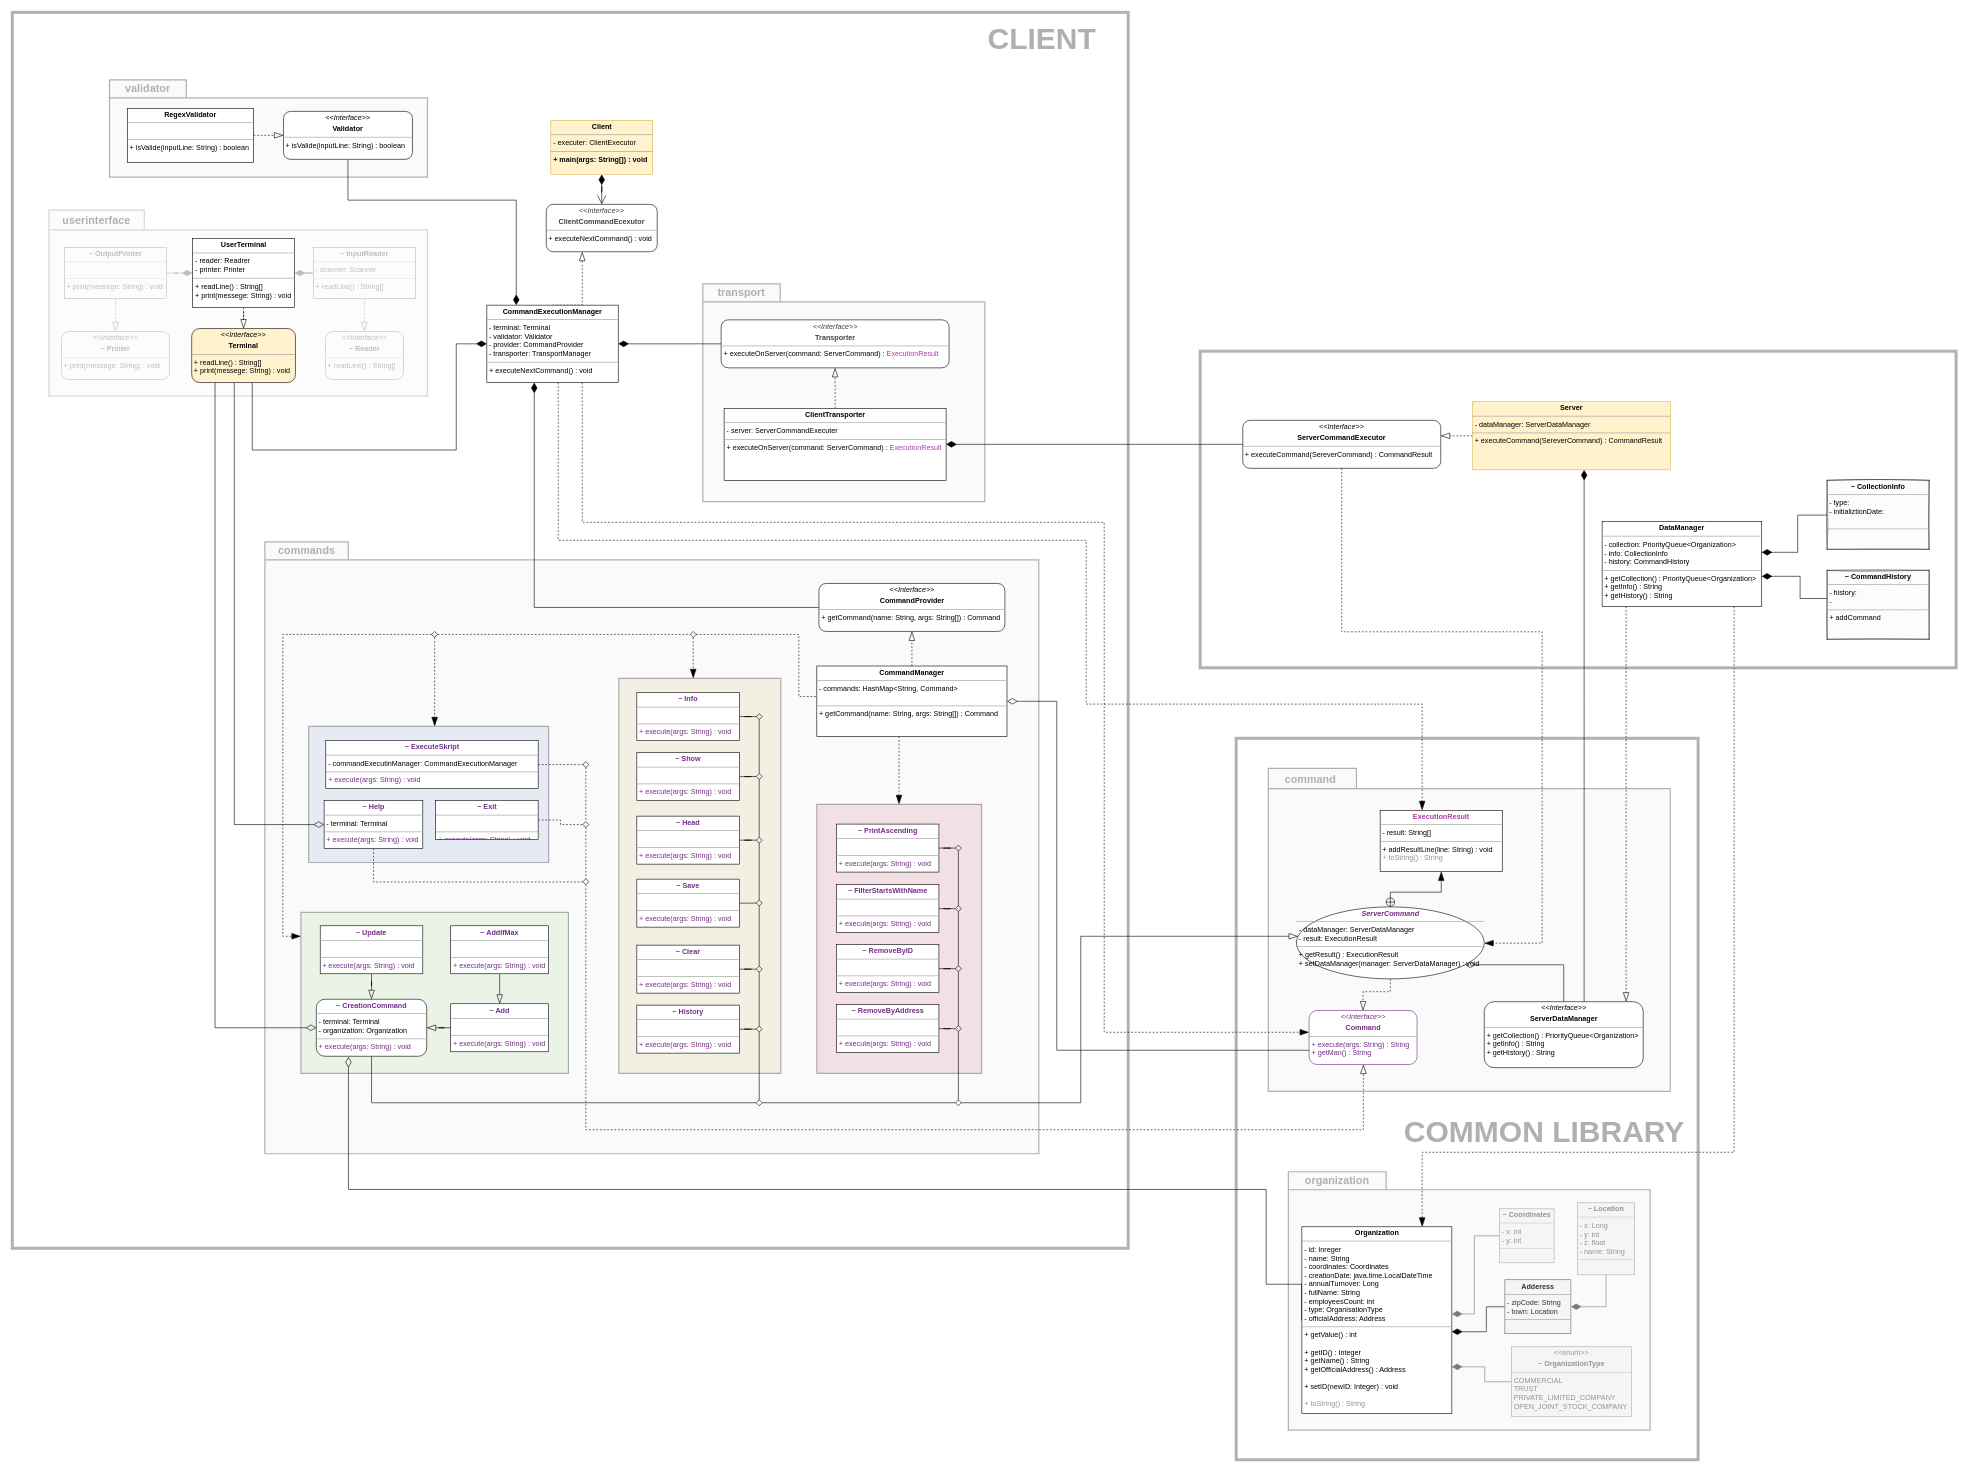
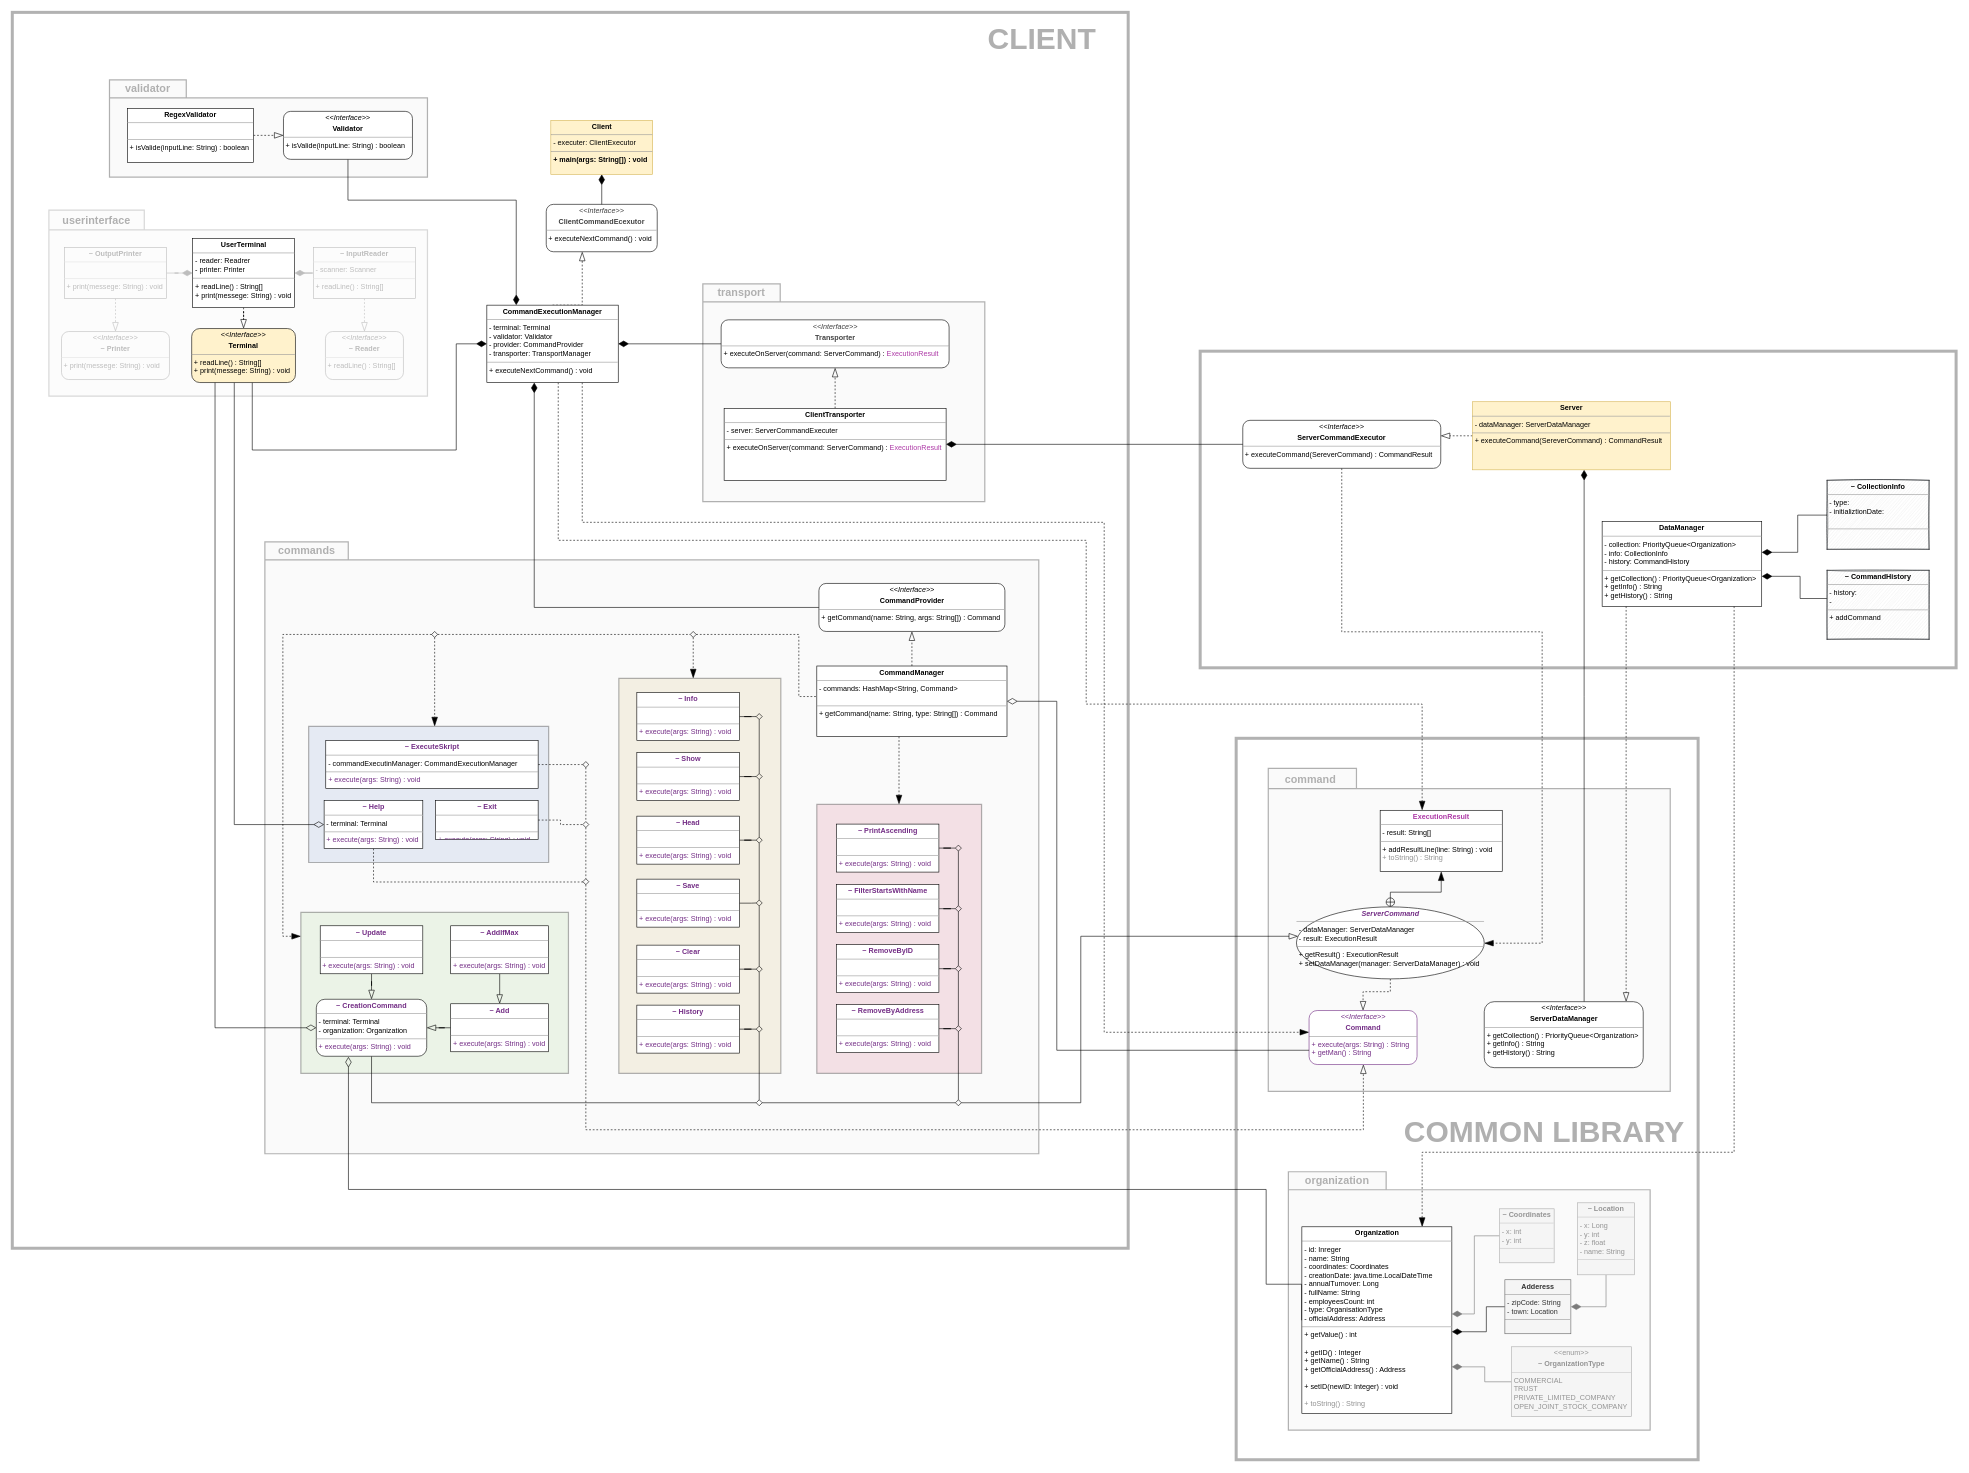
edge "Client - executer: ClientExecutor + main(args: String[]) : void" -- "<<Interface>> ClientCommandEcexutor + executeNextCommand() : void": arrowhead open -> none
node "CommandManager - commands: HashMap<String, Command> + getCommand(name: String, args: String[]) : Command": label "CommandManager - commands: HashMap<String, Command> + getCommand(name: String, args: String[]) : Command" -> "CommandManager - commands: HashMap<String, Command> + getCommand(name: String, type: String[]) : Command"
edge "<<Interface>> ServerDataManager + getCollection() : PriorityQueue<Organization> + getInfo() : String + getHistory() : String" -> "ServerCommand - dataManager: ServerDataManager - result: ExecutionResult + getResult() : ExecutionResult + setDataManager(manager: ServerDataManager) : void": removed
